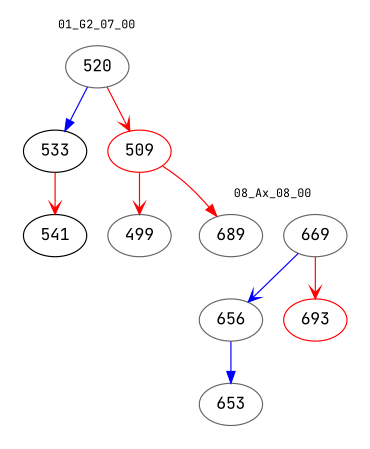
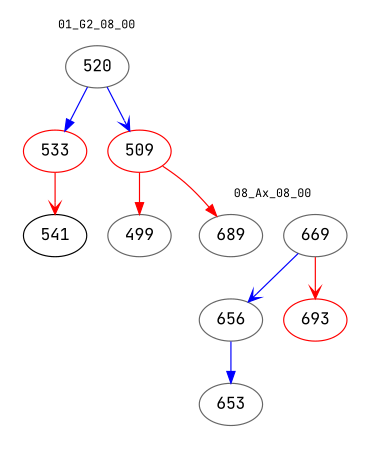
cluster "01_G2_07_00": label "01_G2_07_00" -> "01_G2_08_00"
edge "520" -> "509": color red -> blue
node "533": color black -> red
edge "509" -> "499": arrowhead vee -> normal
